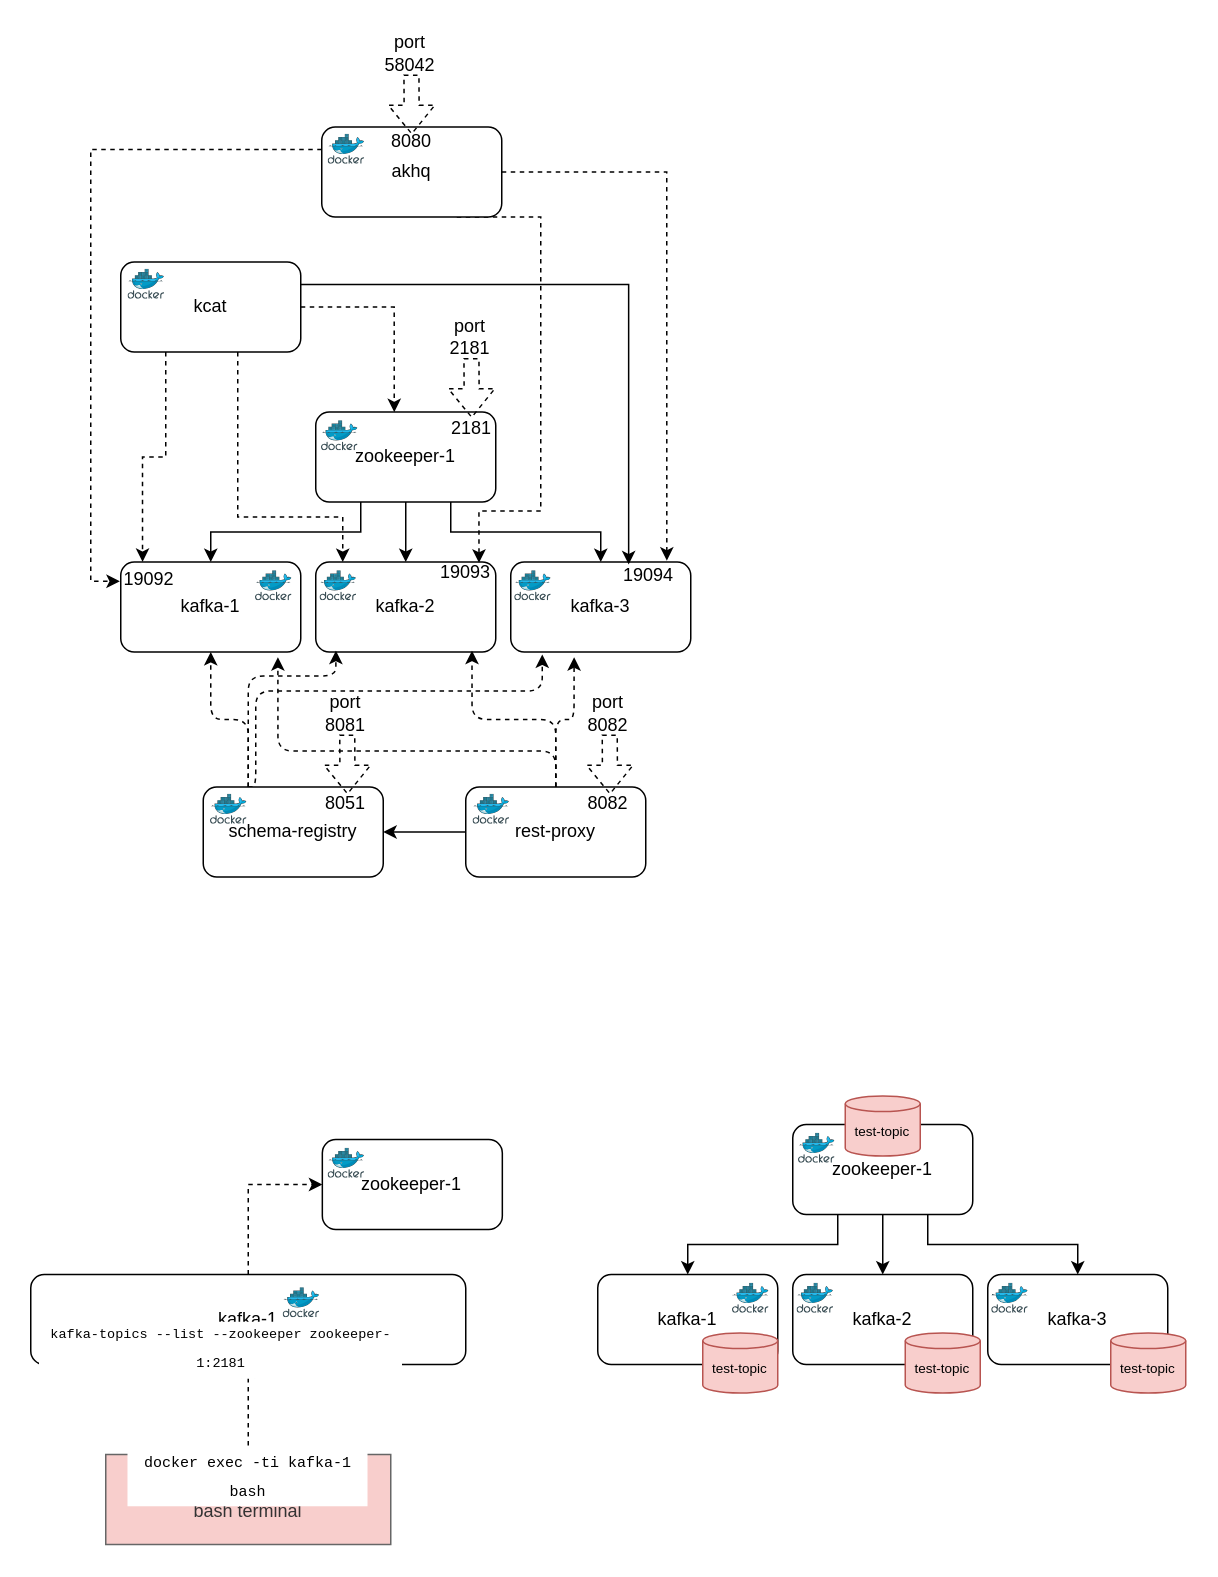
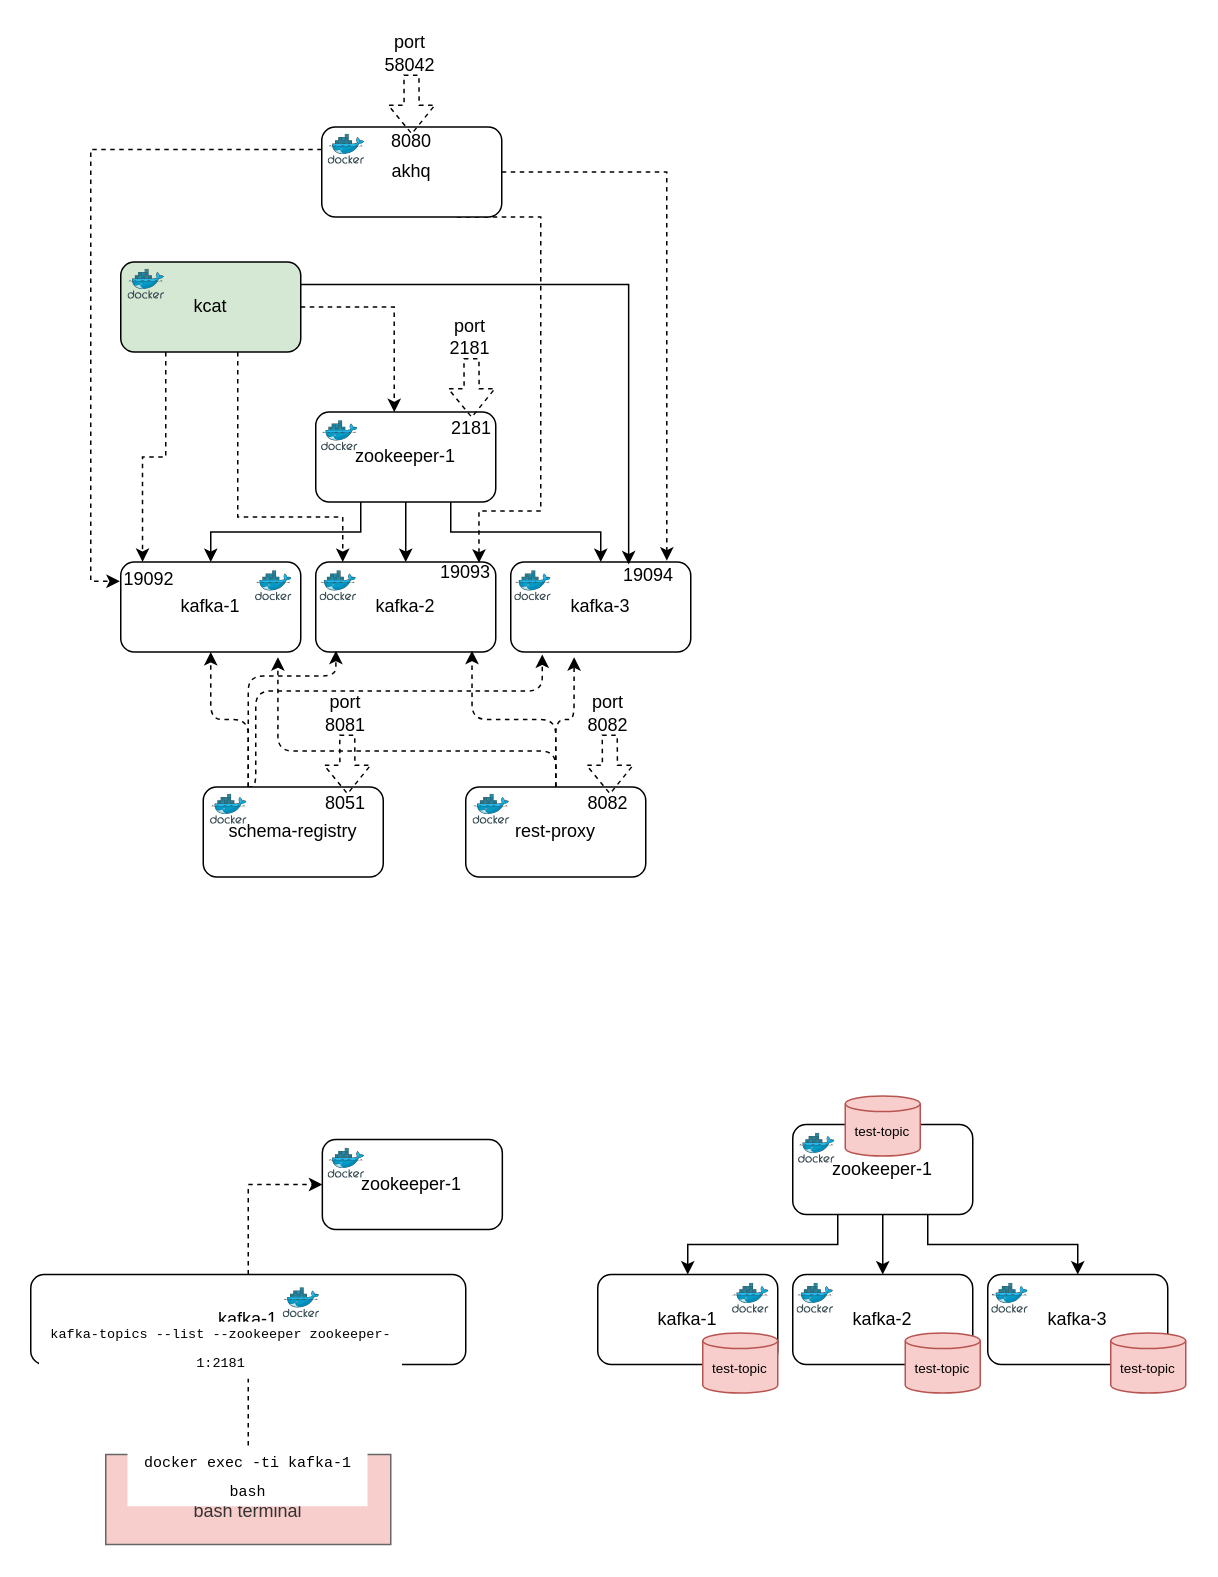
node "kcat": fillcolor #ffffff -> #d5e8d4
edge "rest-proxy" -> "schema-registry": removed
